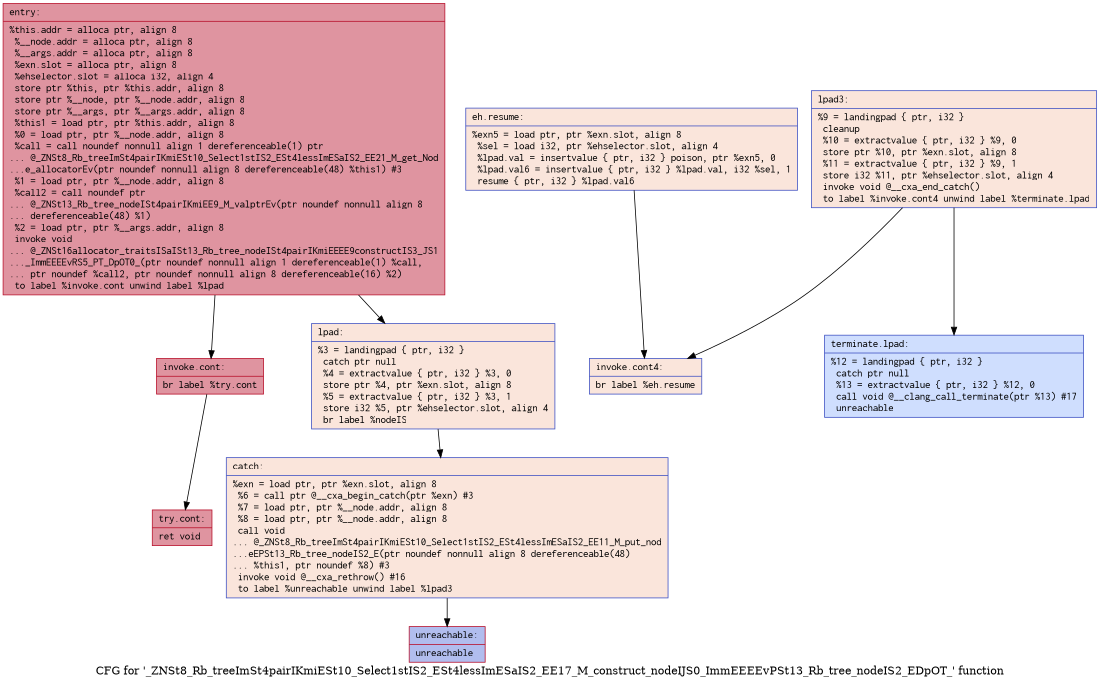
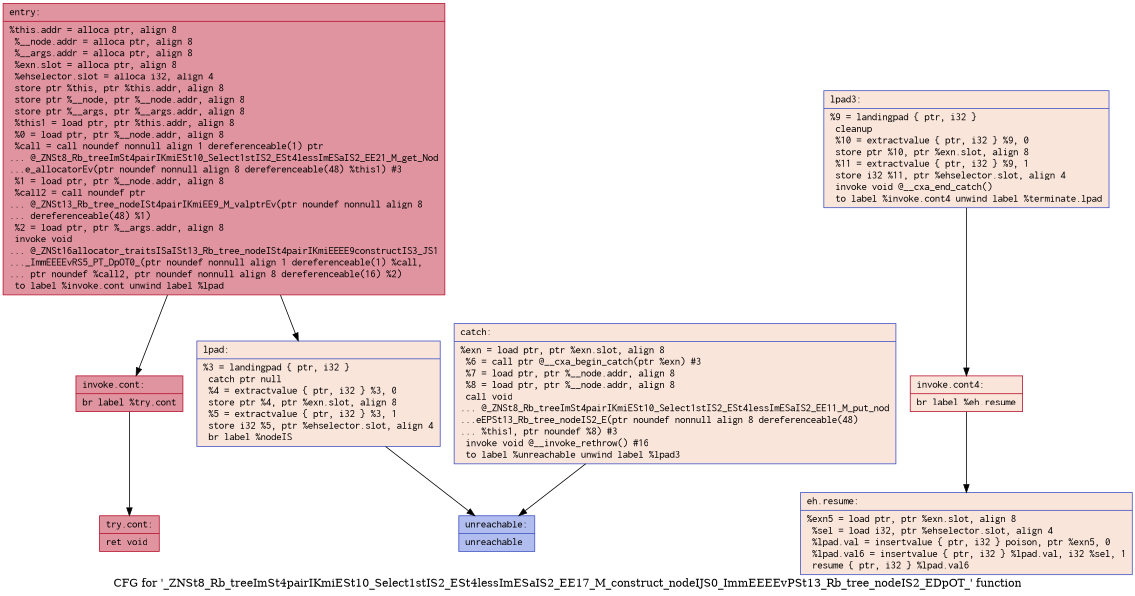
edge "eh.resume:" -> "invoke.cont4:": reversed
node "invoke.cont4:": color #3d50c3ff -> #b70d28ff
node "terminate.lpad:": removed
edge "lpad:" -> "catch:": now "lpad:" -> "unreachable:"
node "catch:": text "invoke void @__cxa_rethrow() #16" -> "invoke void @__invoke_rethrow() #16"
node "unreachable:": color #b70d28ff -> #3d50c3ff
